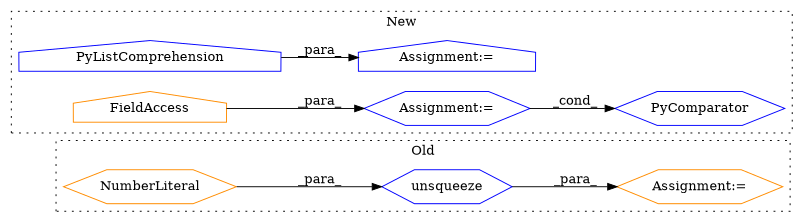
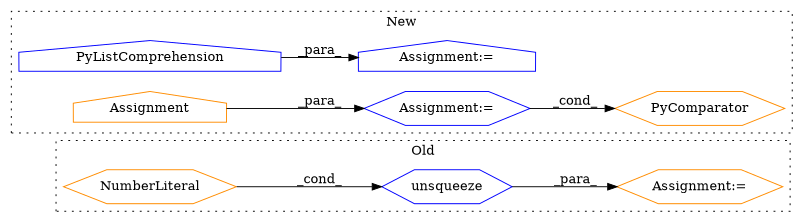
node "FieldAccess": label "FieldAccess" -> "Assignment"
node "PyComparator": color blue -> darkorange
edge "NumberLiteral" -> "unsqueeze": label "_para_" -> "_cond_"
